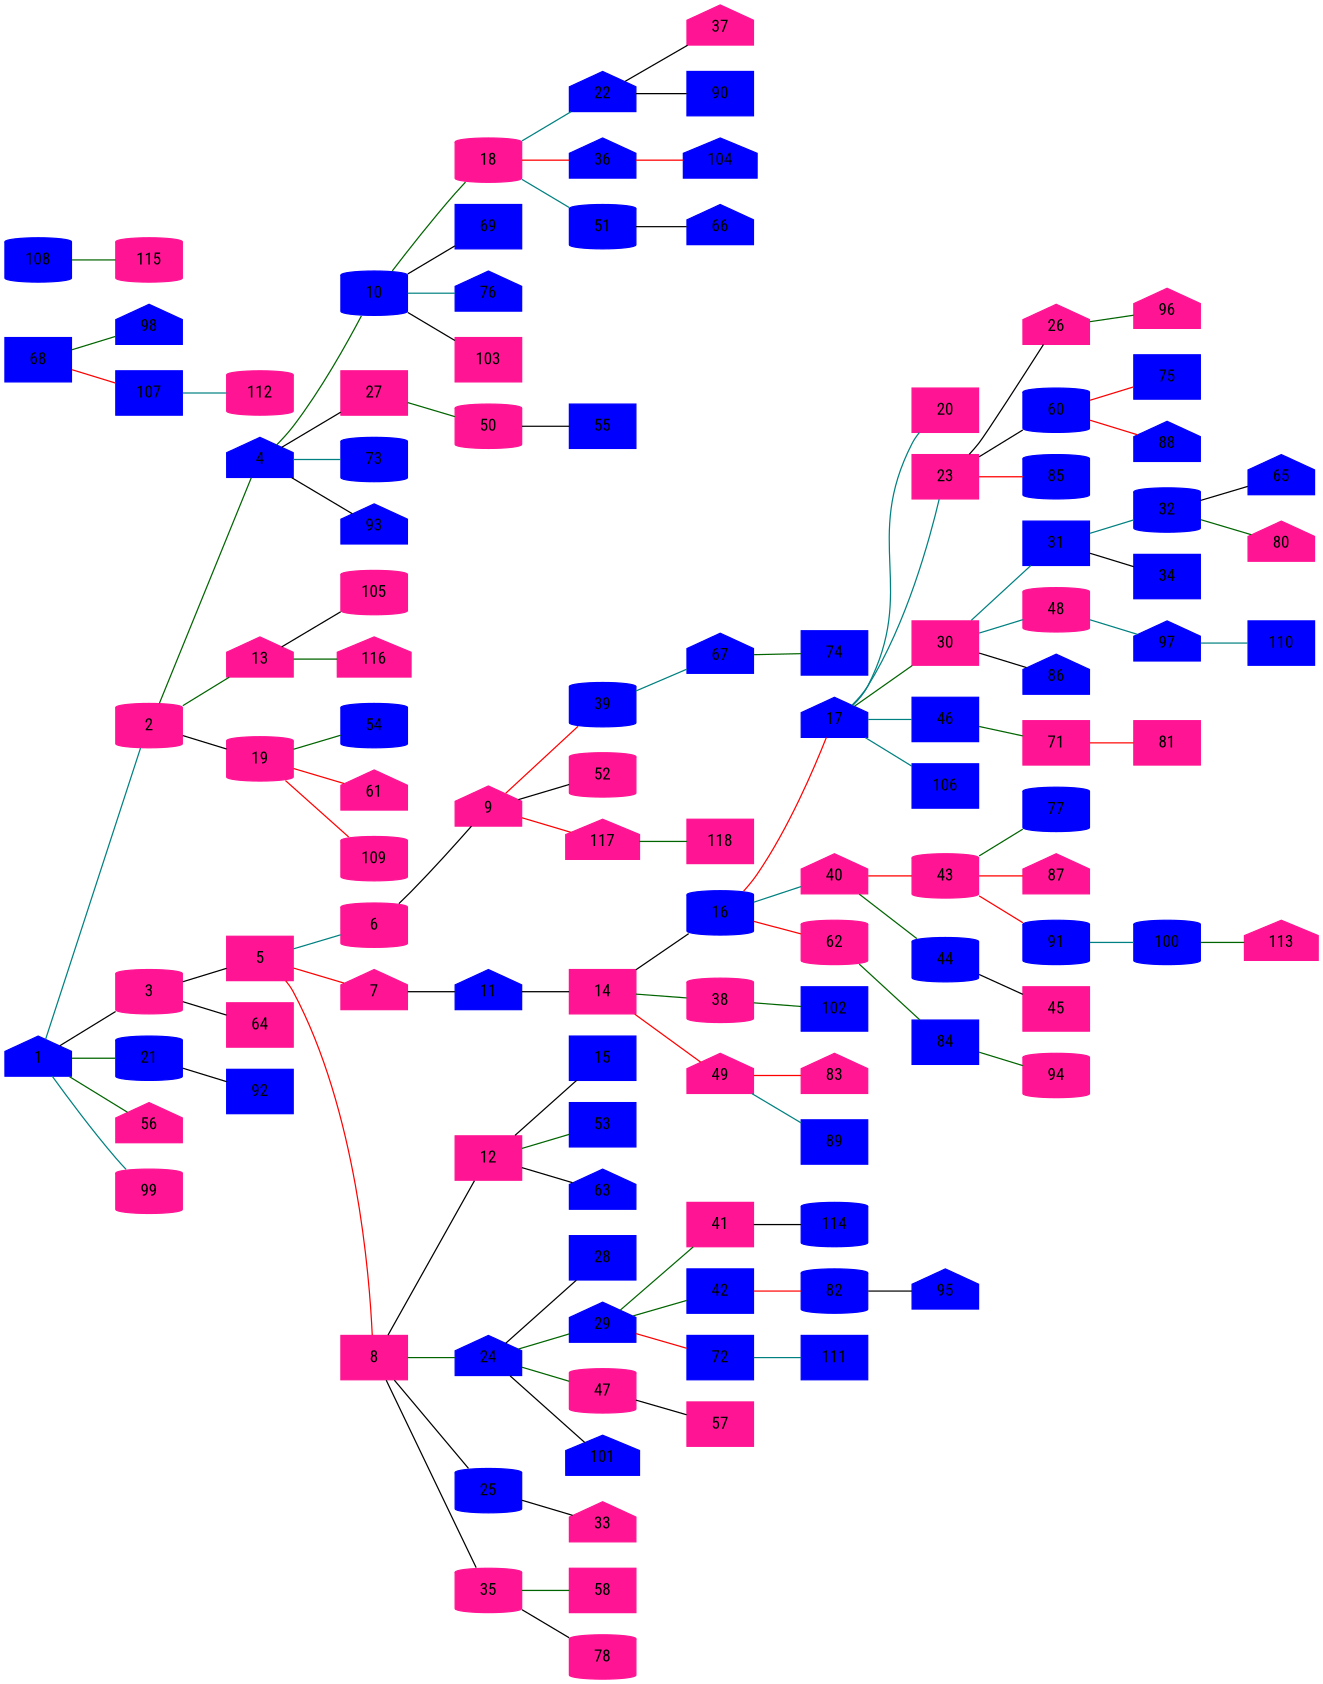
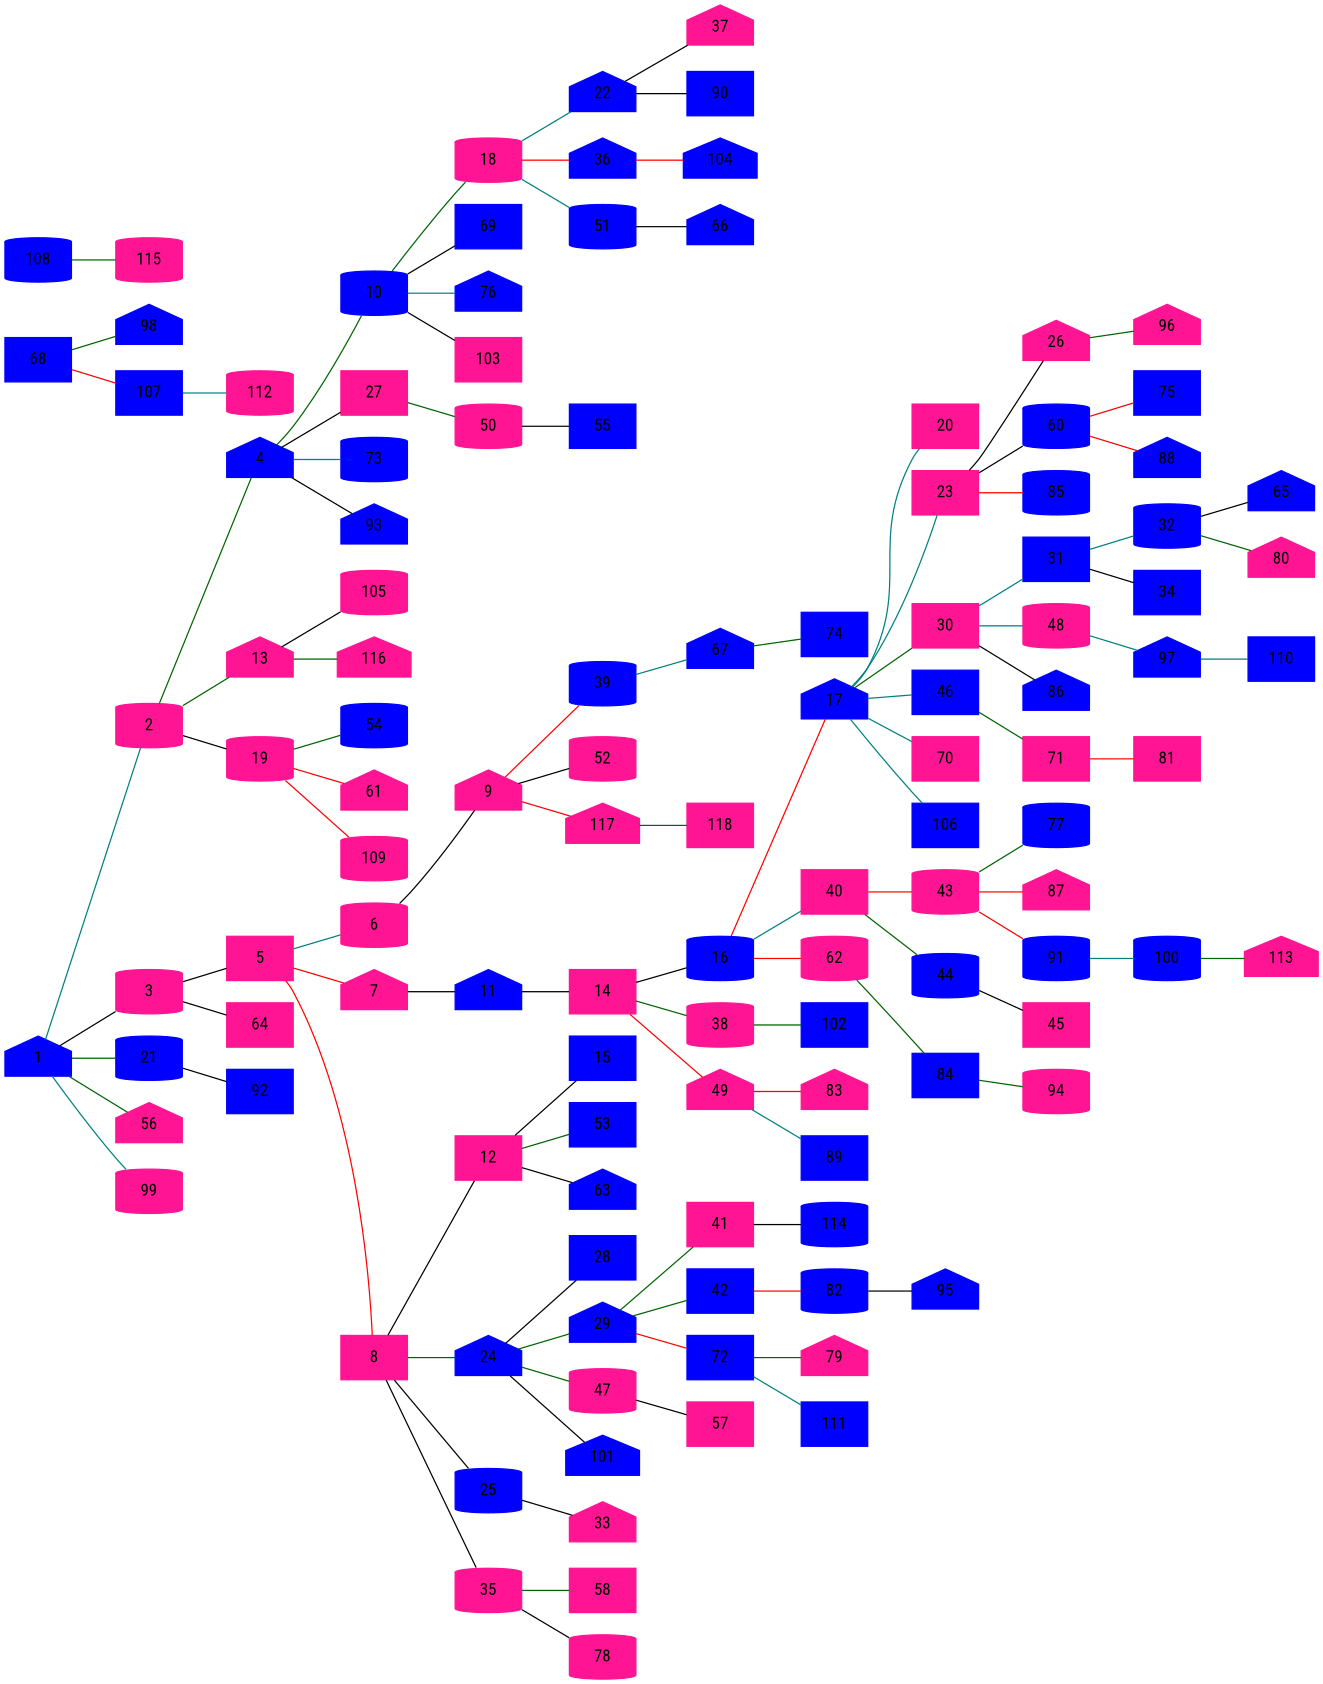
node "70": added
node "40": shape house -> box
node "79": added
